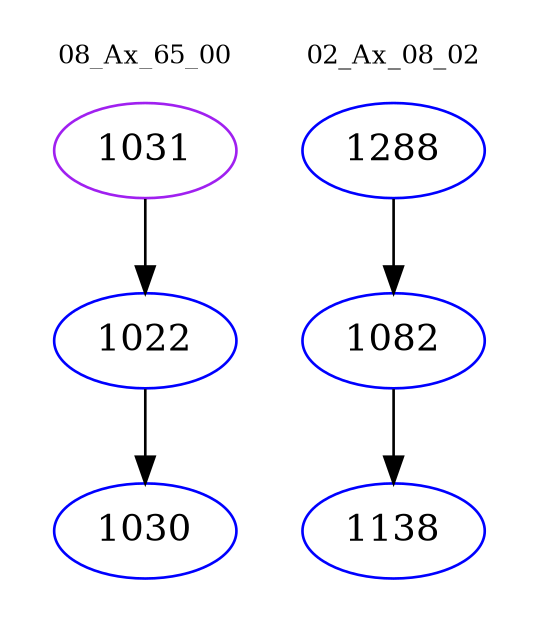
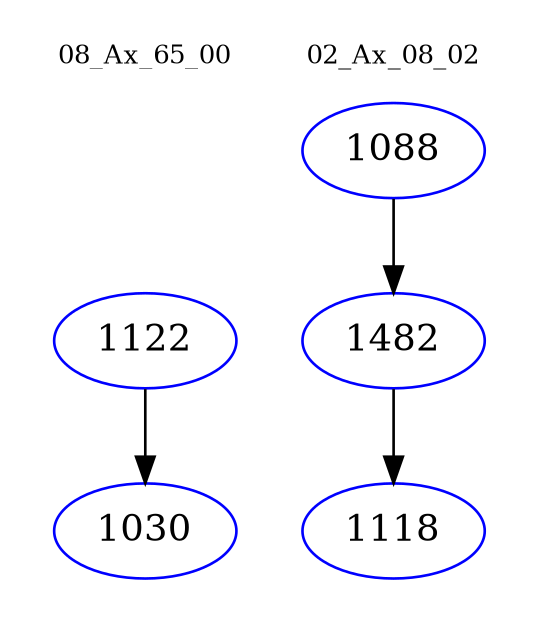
node "1031": removed
node "1288": label "1288" -> "1088"
node "1022": label "1022" -> "1122"
node "1082": label "1082" -> "1482"
node "1138": label "1138" -> "1118"
